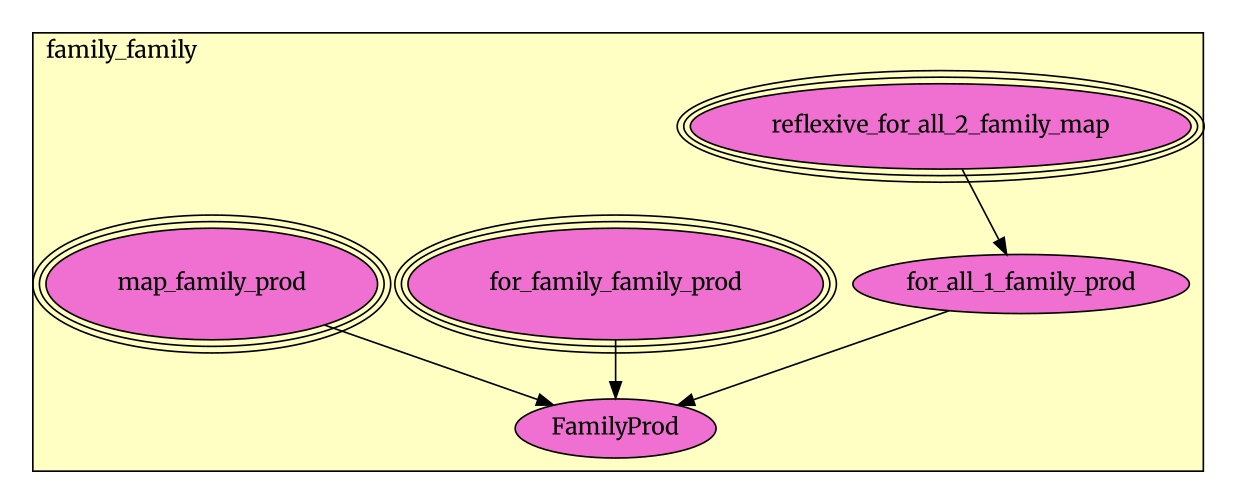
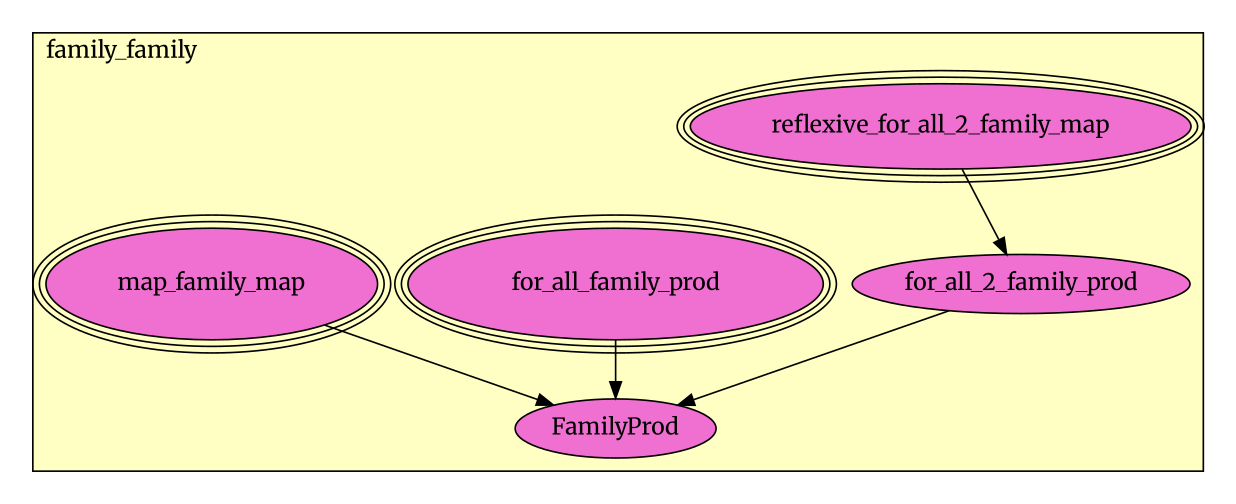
node "map_family_prod": label "map_family_prod" -> "map_family_map"
node "for_family_family_prod": label "for_family_family_prod" -> "for_all_family_prod"
node "for_all_1_family_prod": label "for_all_1_family_prod" -> "for_all_2_family_prod"
